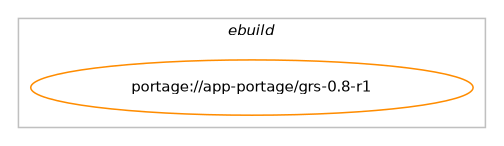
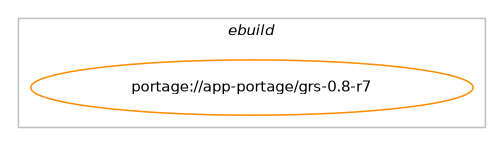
node "portage://app-portage/grs-0.8-r1": label "portage://app-portage/grs-0.8-r1" -> "portage://app-portage/grs-0.8-r7"
